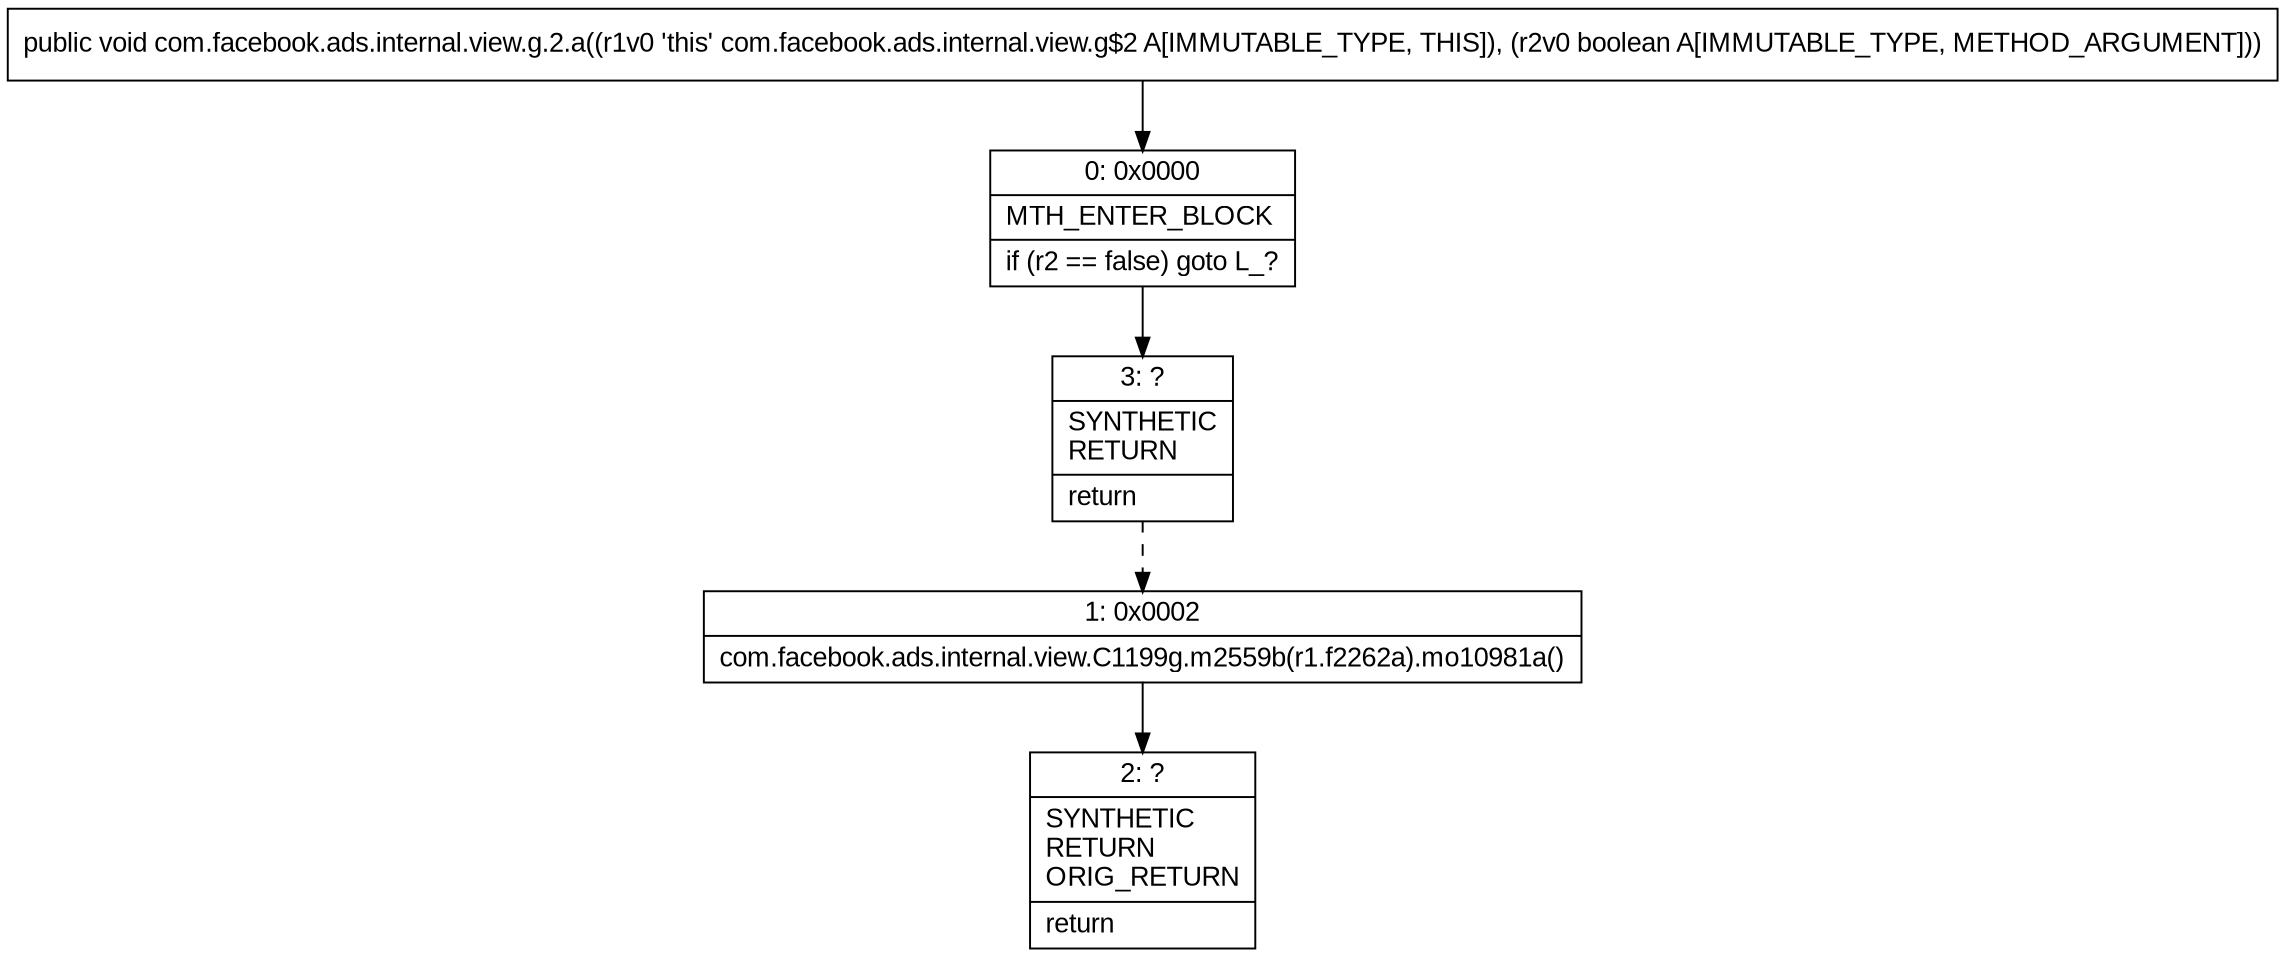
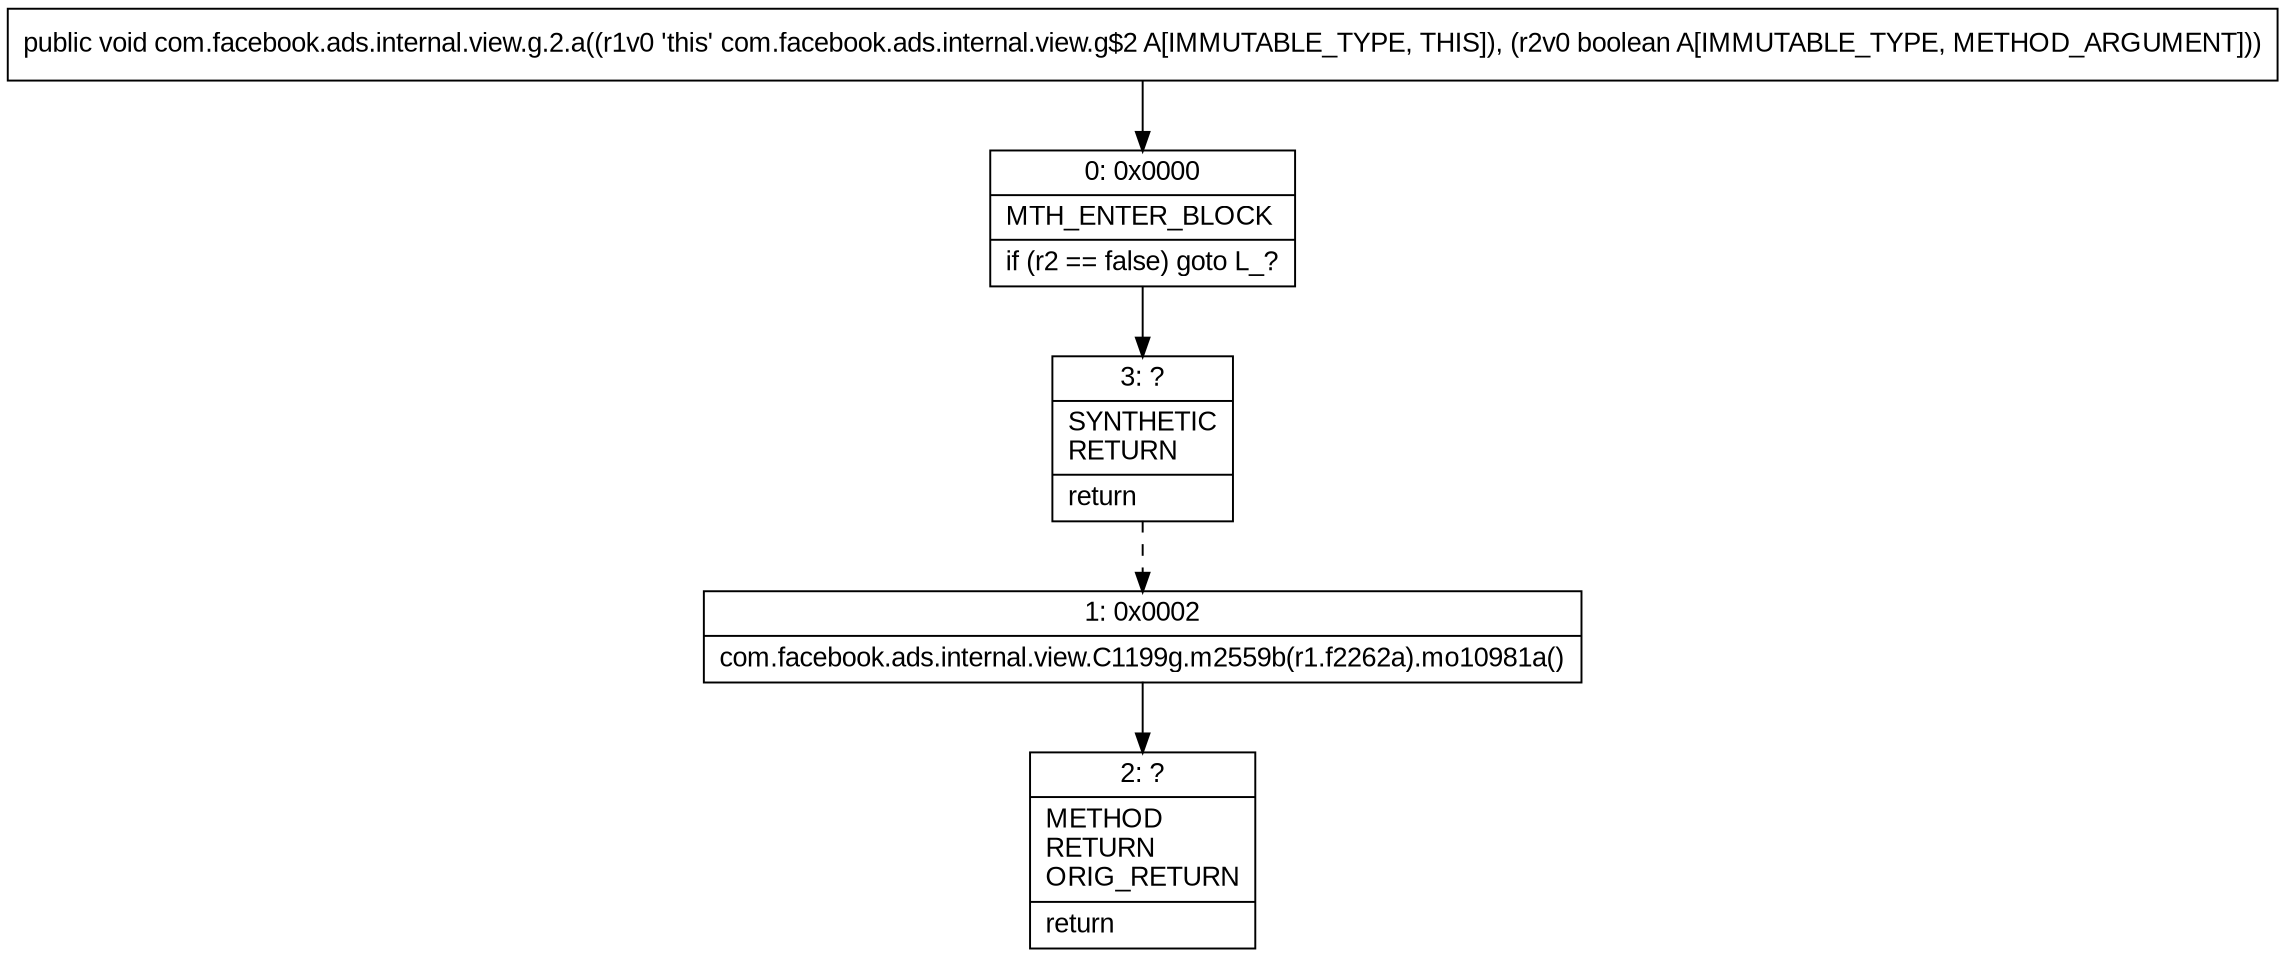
node "2: ?": text "SYNTHETIC" -> "METHOD"
